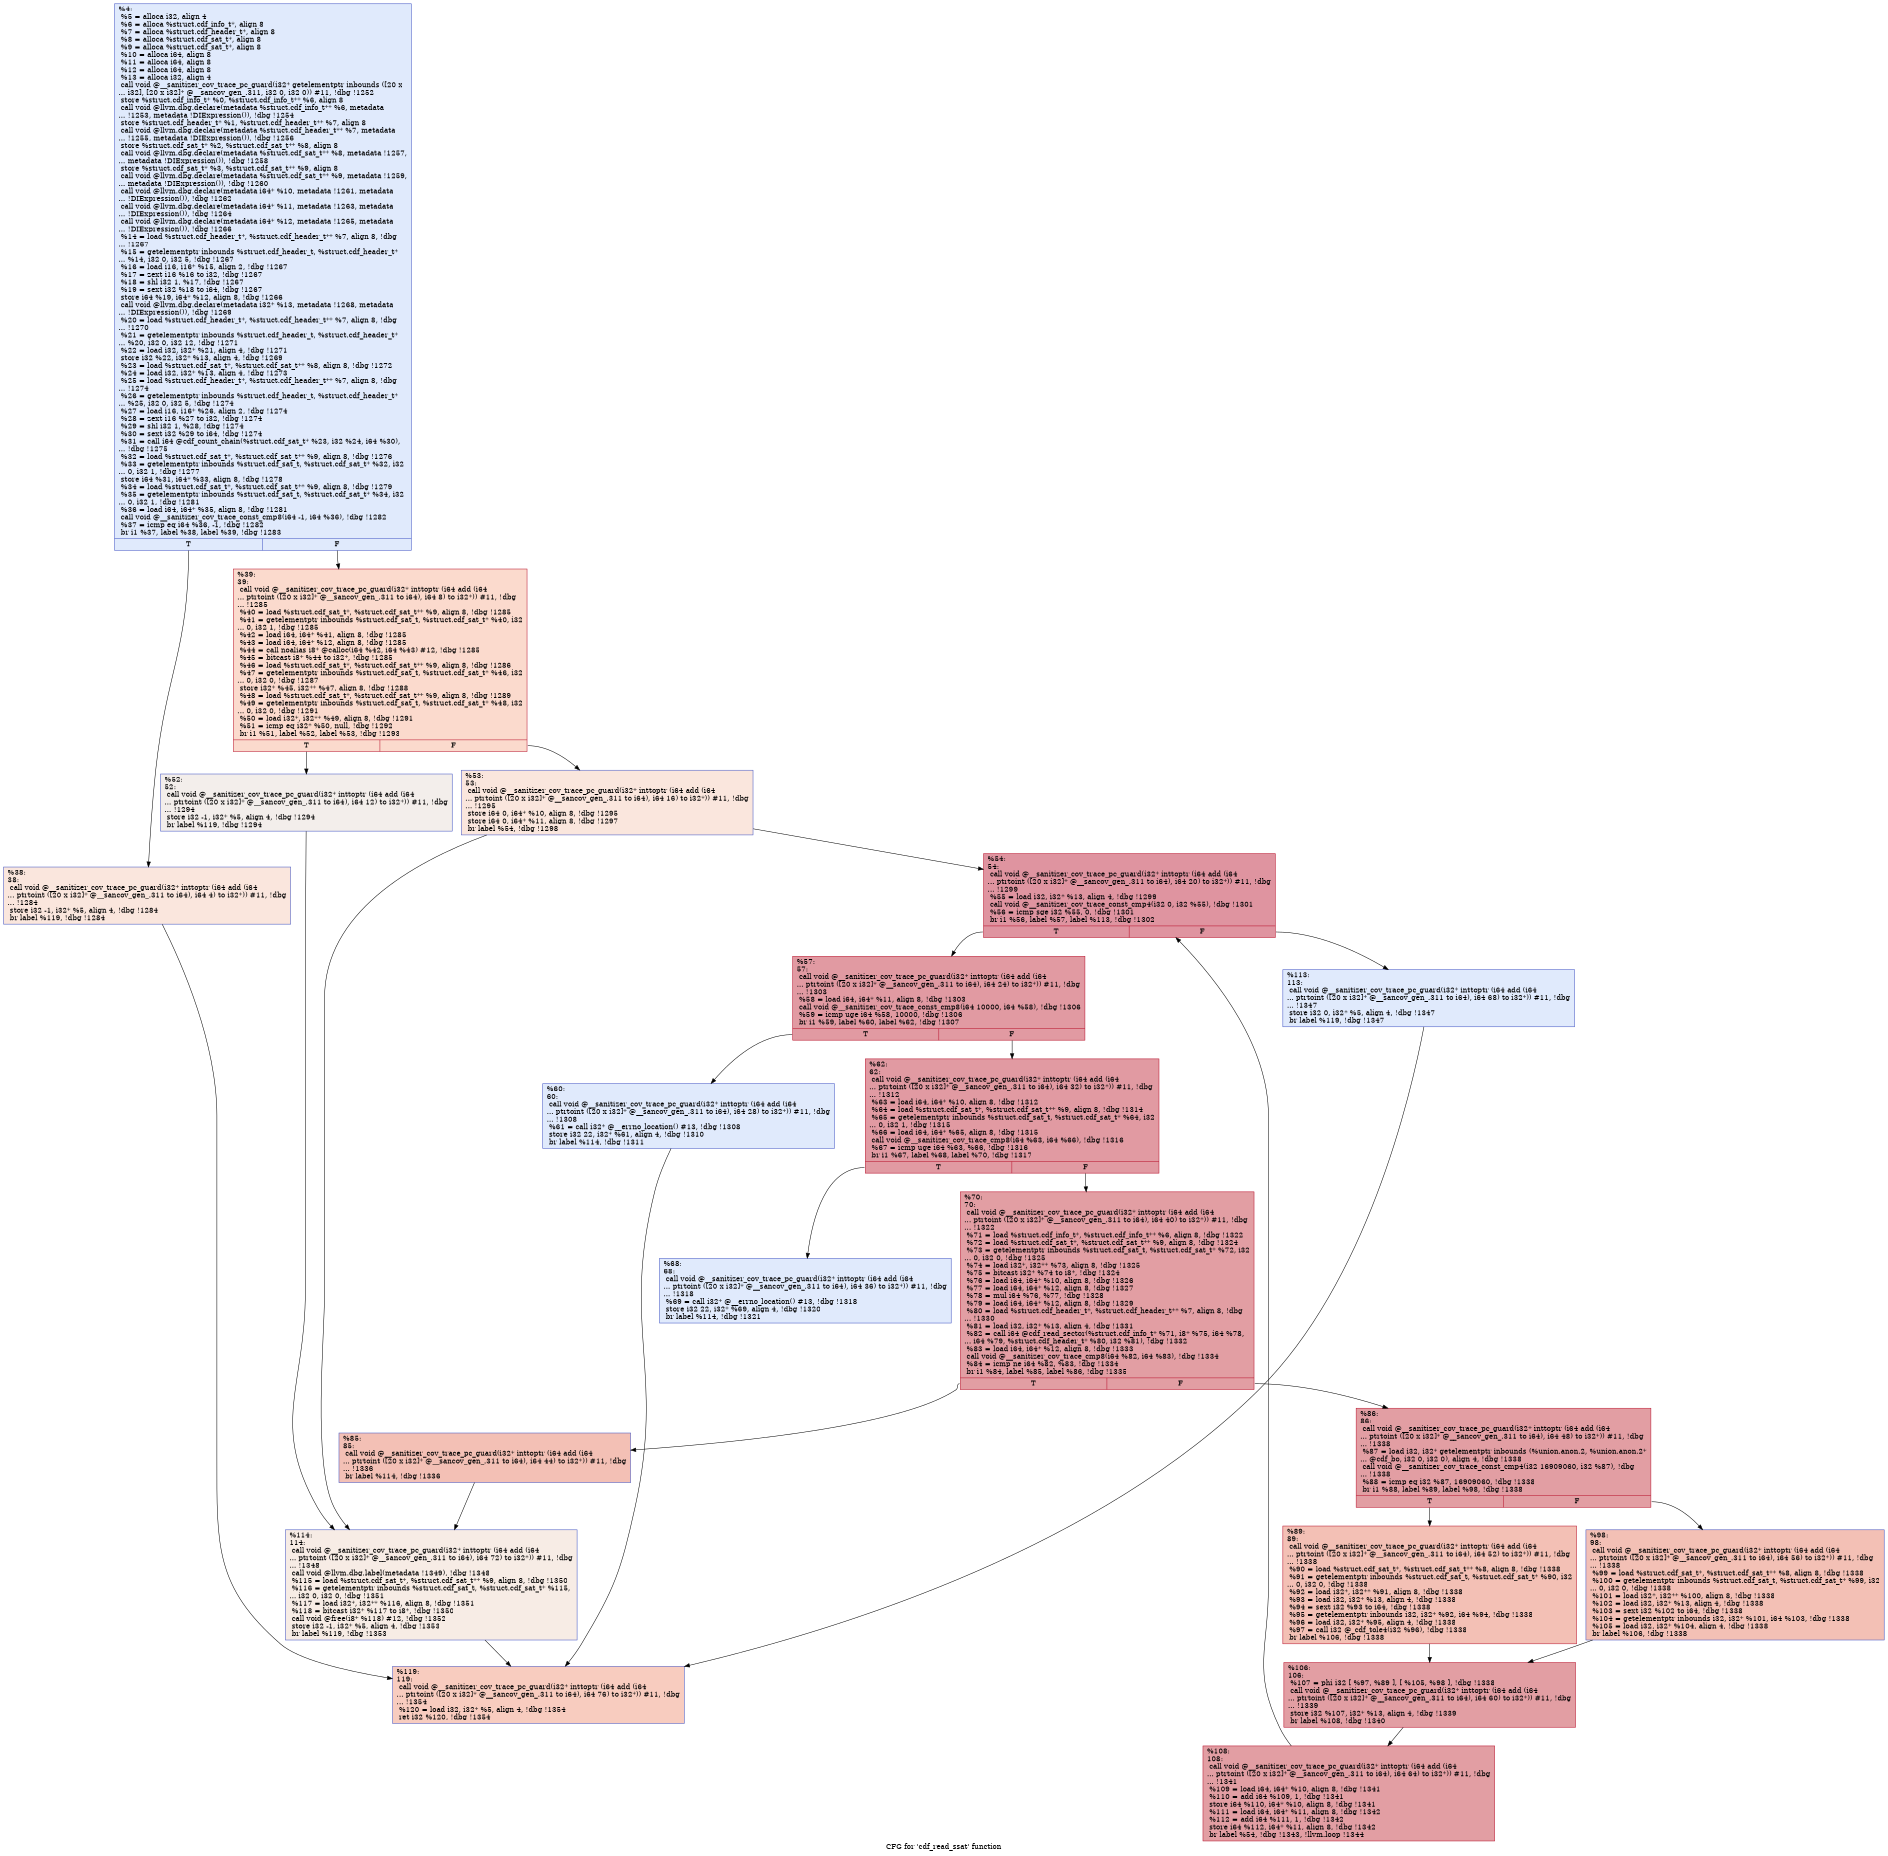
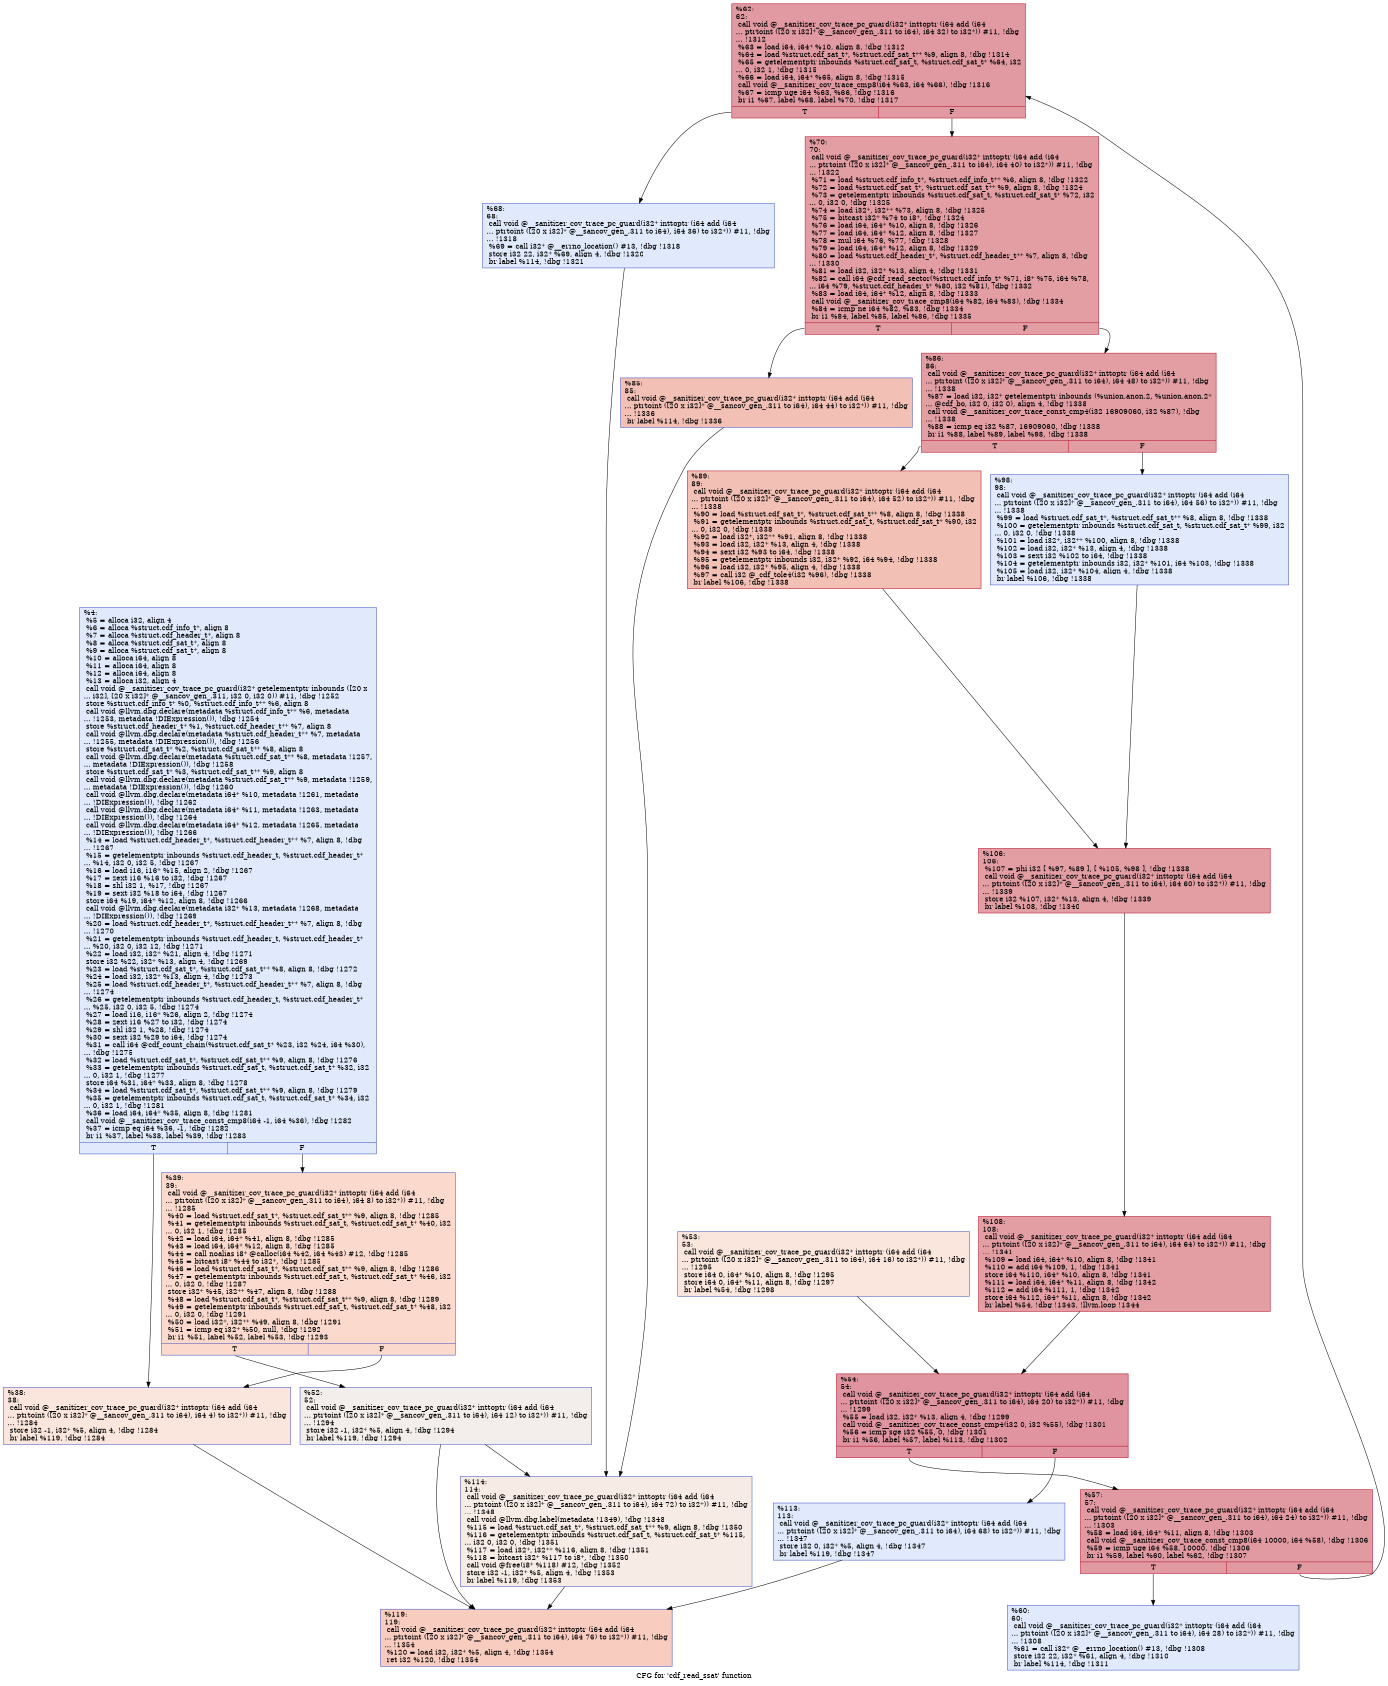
node "%39:": color #b70d28ff -> #3d50c3ff
edge "%39:" -> "%53:": now "%39:" -> "%38:"
edge "%53:" -> "%114:": now "%68:" -> "%114:"
edge "%60:" -> "%119:": now "%52:" -> "%119:"
node "%98:": fillcolor #e5705870 -> #b9d0f970
